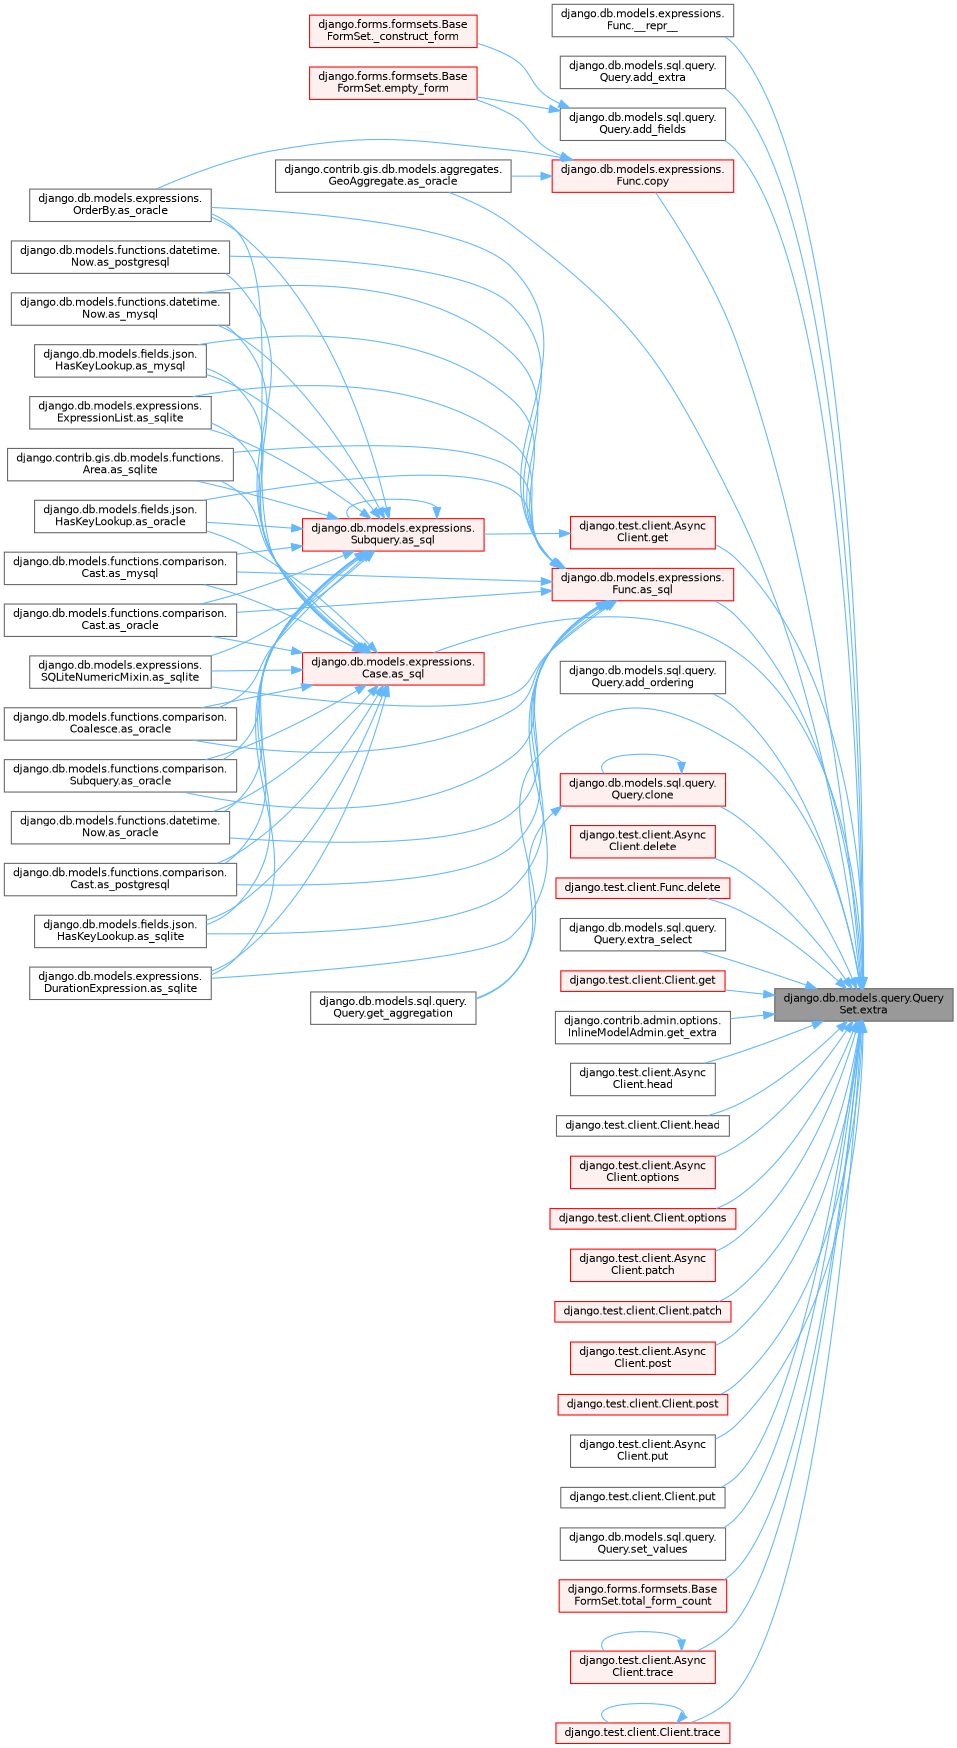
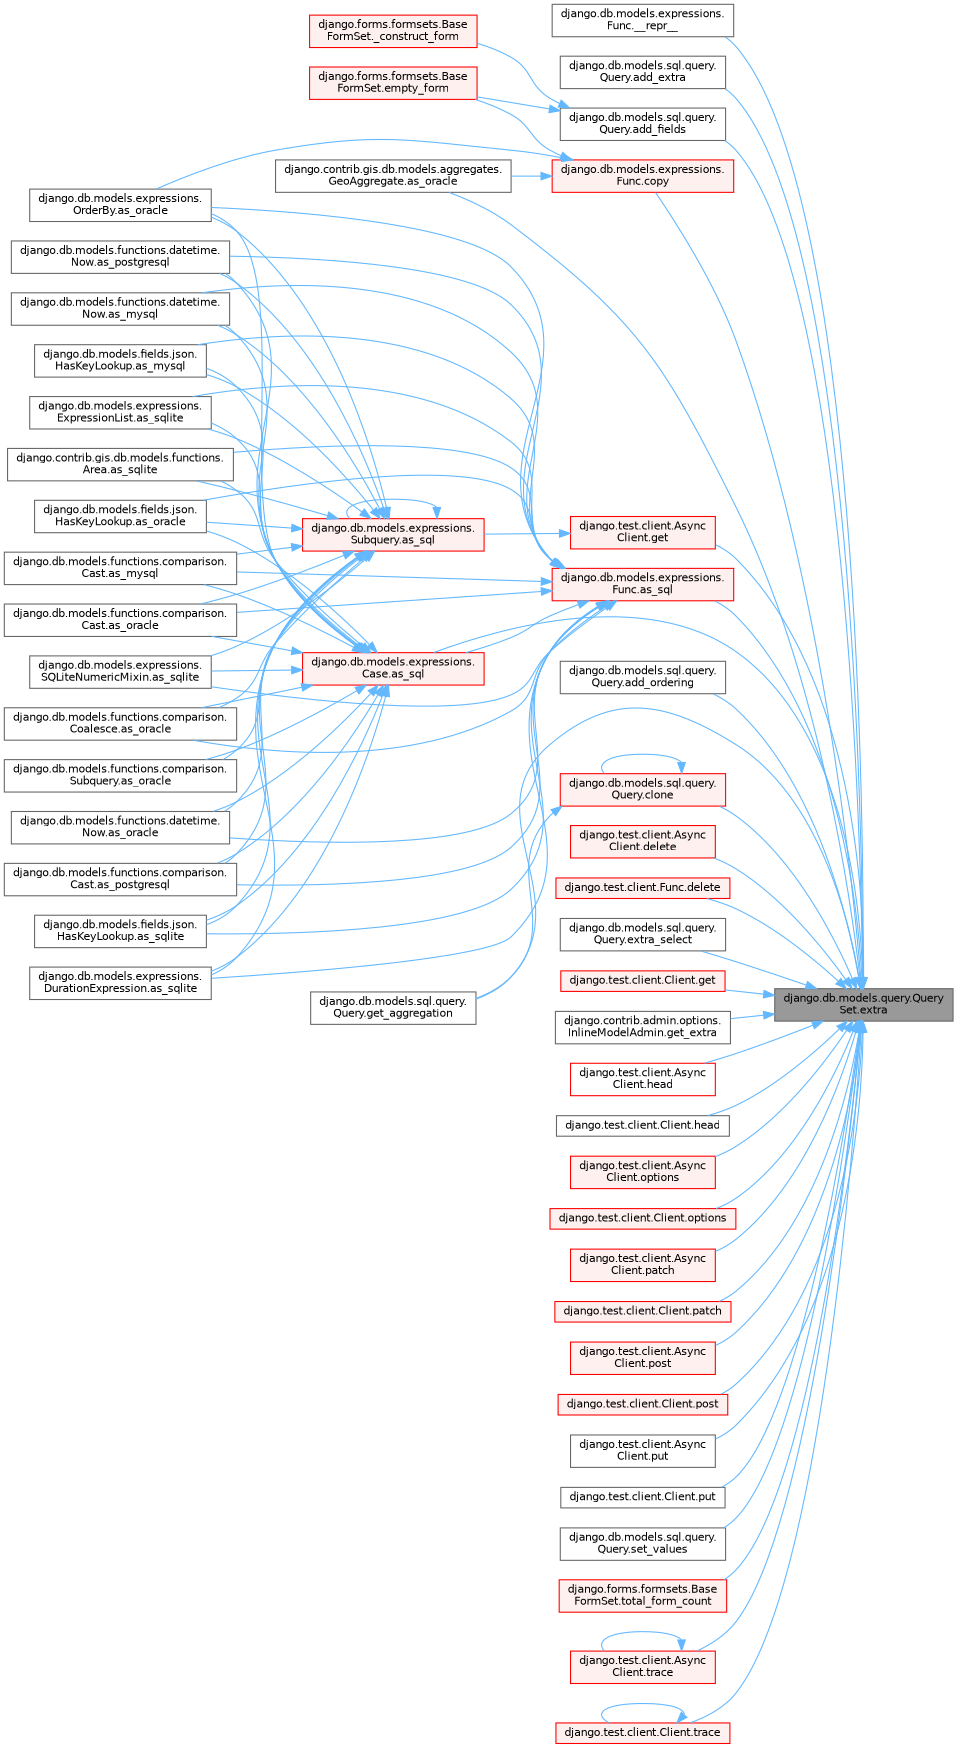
edge "django.db.models.functions.datetime. Now.as_postgresql" -> "django.db.models.expressions. Subquery.as_sql": added
edge "django.db.models.functions.comparison. Subquery.as_oracle" -> "django.db.models.expressions. Func.as_sql": now "django.db.models.expressions. Case.as_sql" -> "django.db.models.expressions. Func.as_sql"
node "django.test.client.Async Client.head": color grey40 -> red
